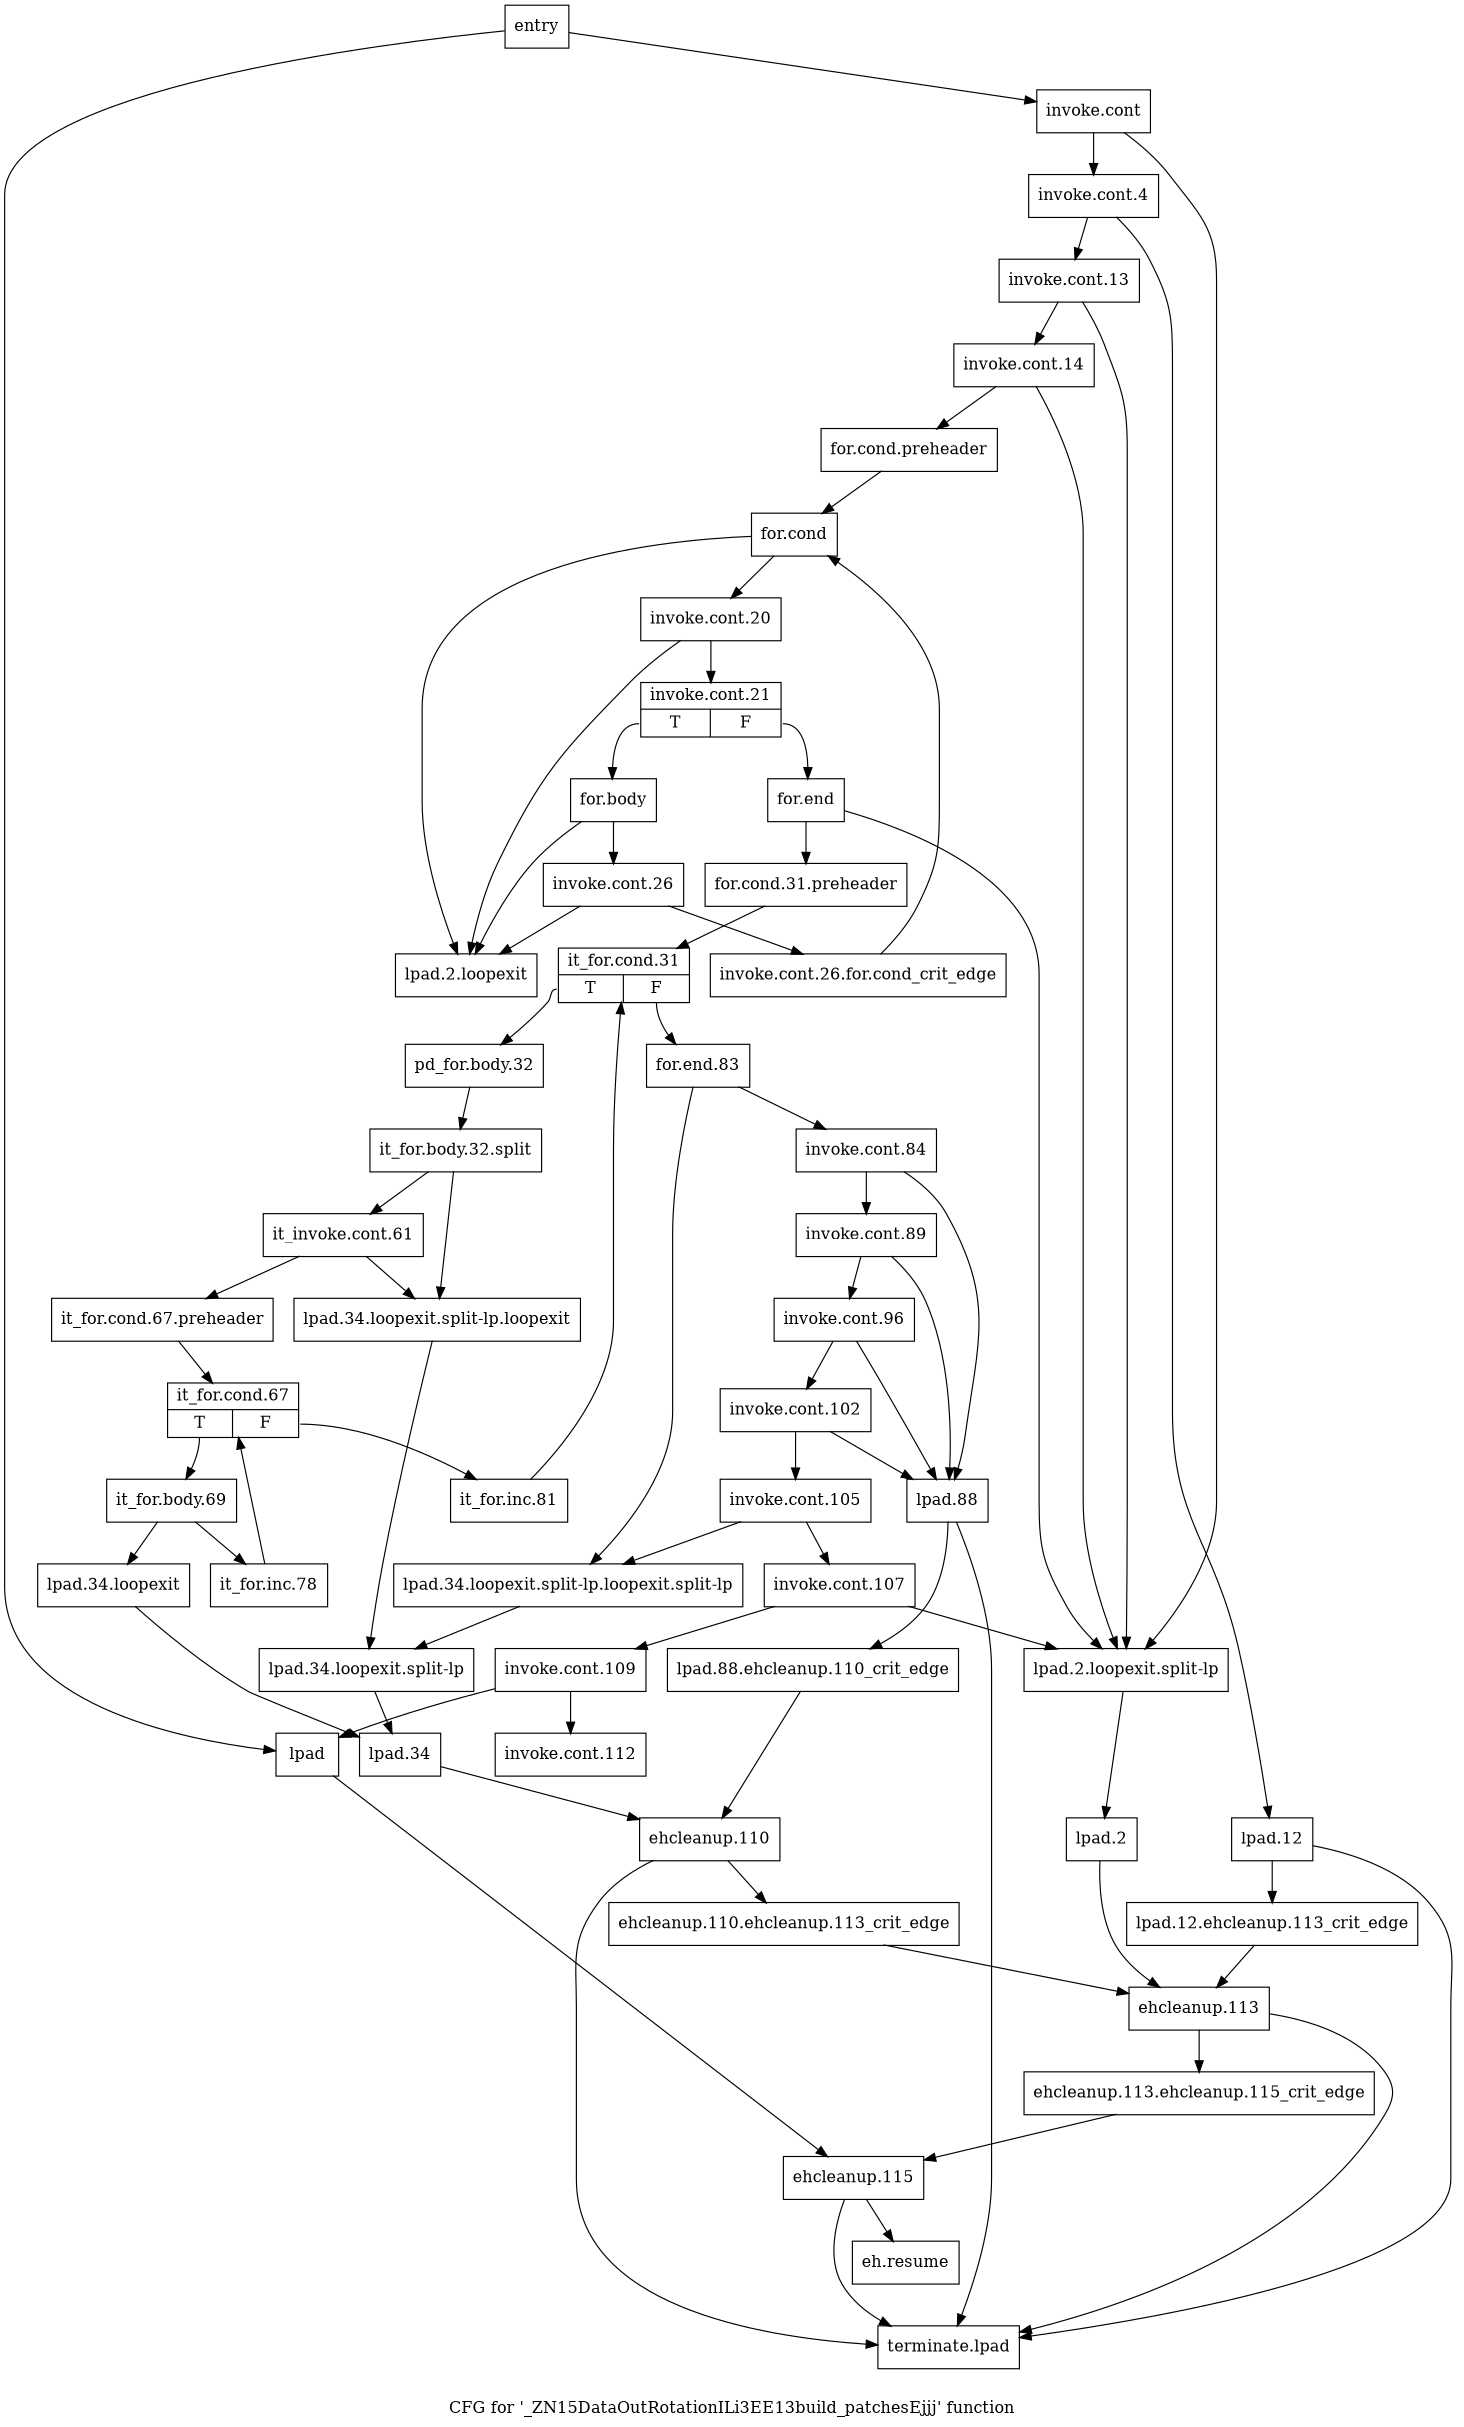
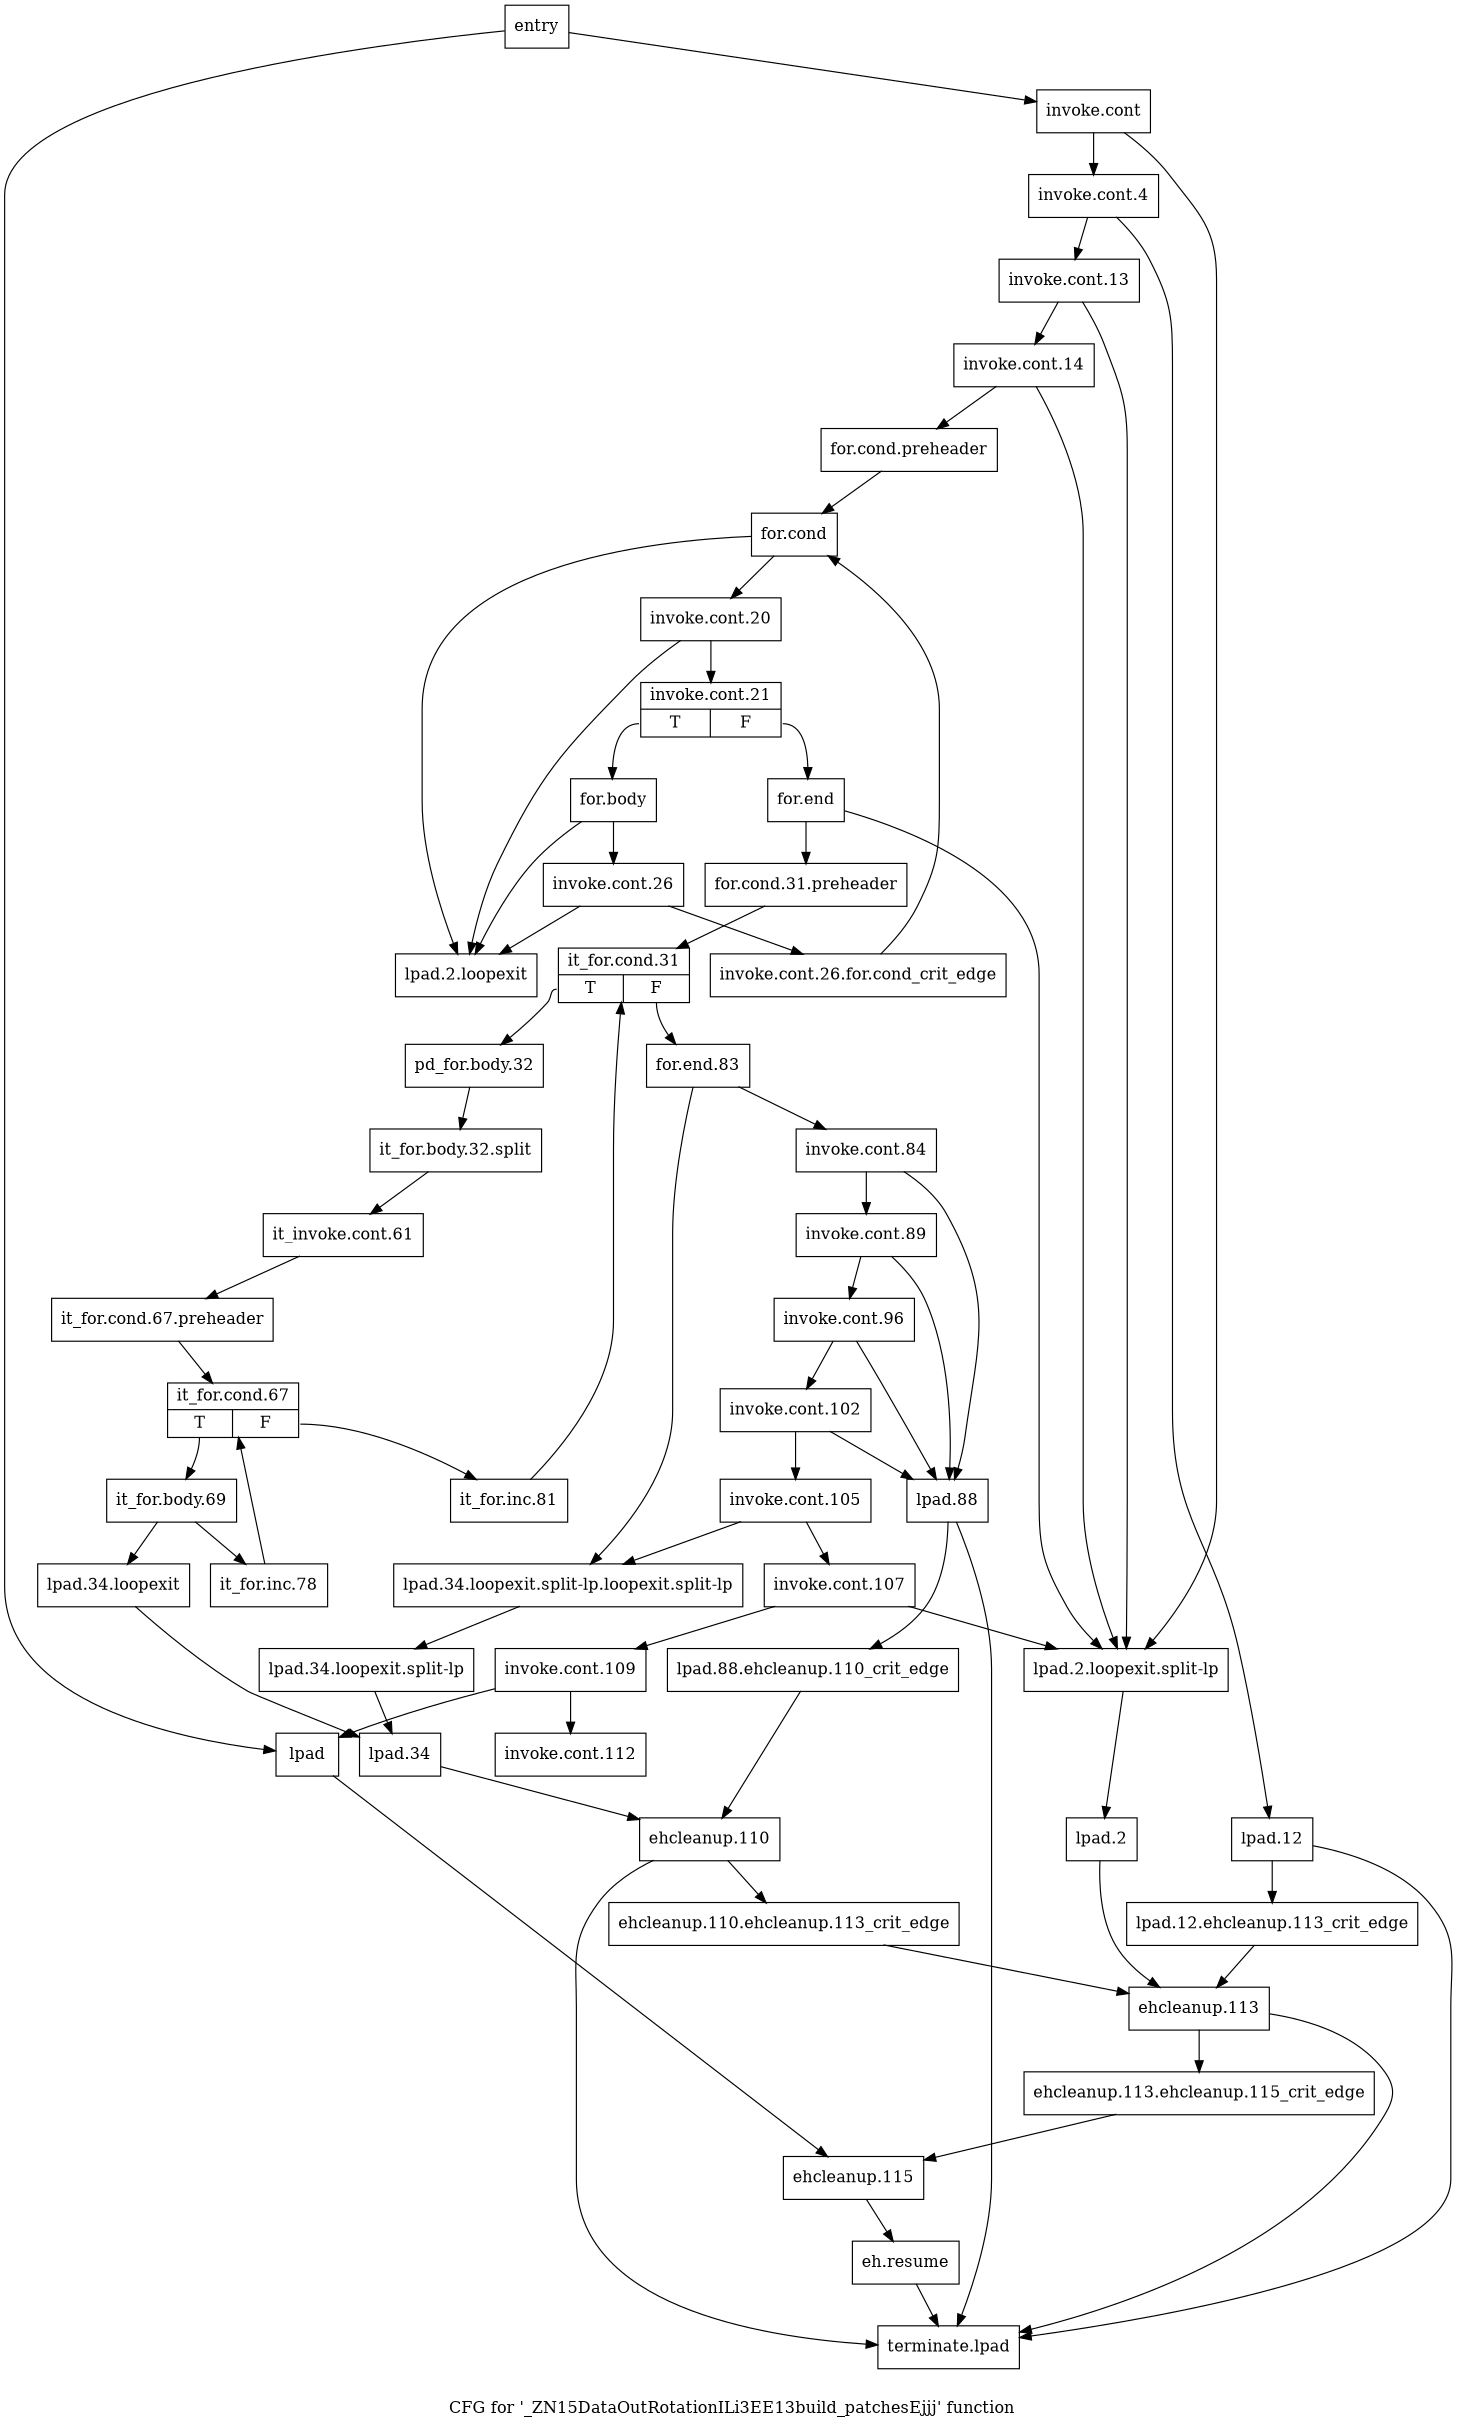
node "lpad.34.loopexit.split-lp.loopexit": removed
edge "ehcleanup.115" -> "terminate.lpad": now "eh.resume" -> "terminate.lpad"
